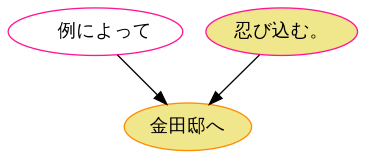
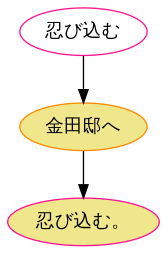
node "例によって": label "例によって" -> "忍び込む"
edge "忍び込む。" -> "金田邸へ": reversed
